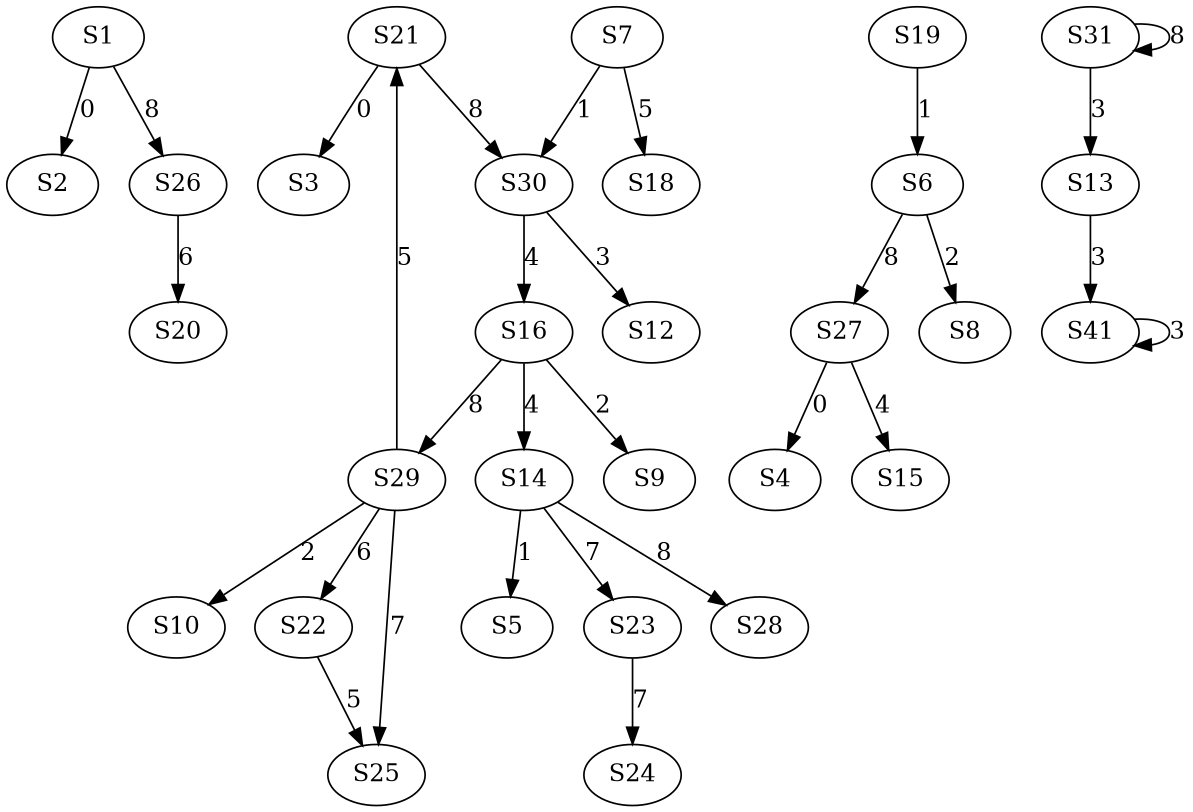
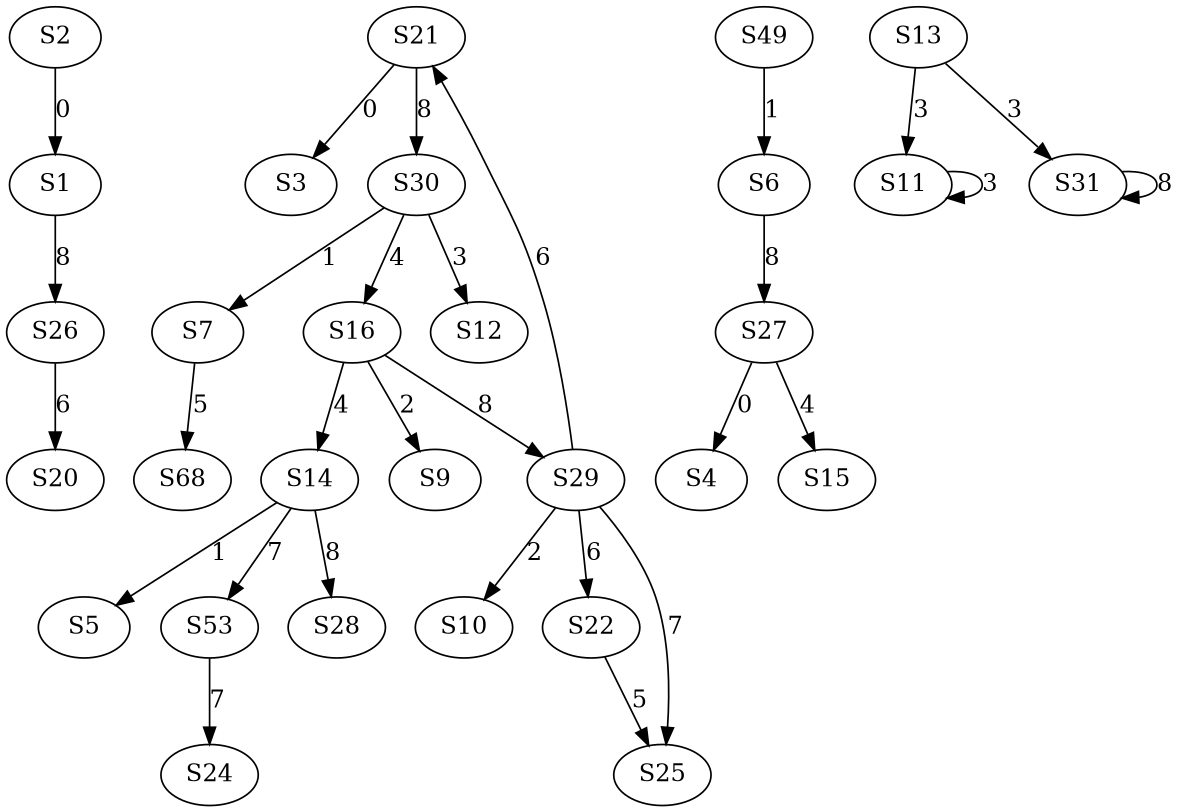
node "S19": label "S19" -> "S49"
edge "S1" -> "S2": reversed
edge "S31" -> "S13": reversed
edge "S7" -> "S30": reversed
node "S18": label "S18" -> "S68"
edge "S29" -> "S21": label "5" -> "6"
node "S8": removed
node "S41": label "S41" -> "S11"
node "S23": label "S23" -> "S53"
